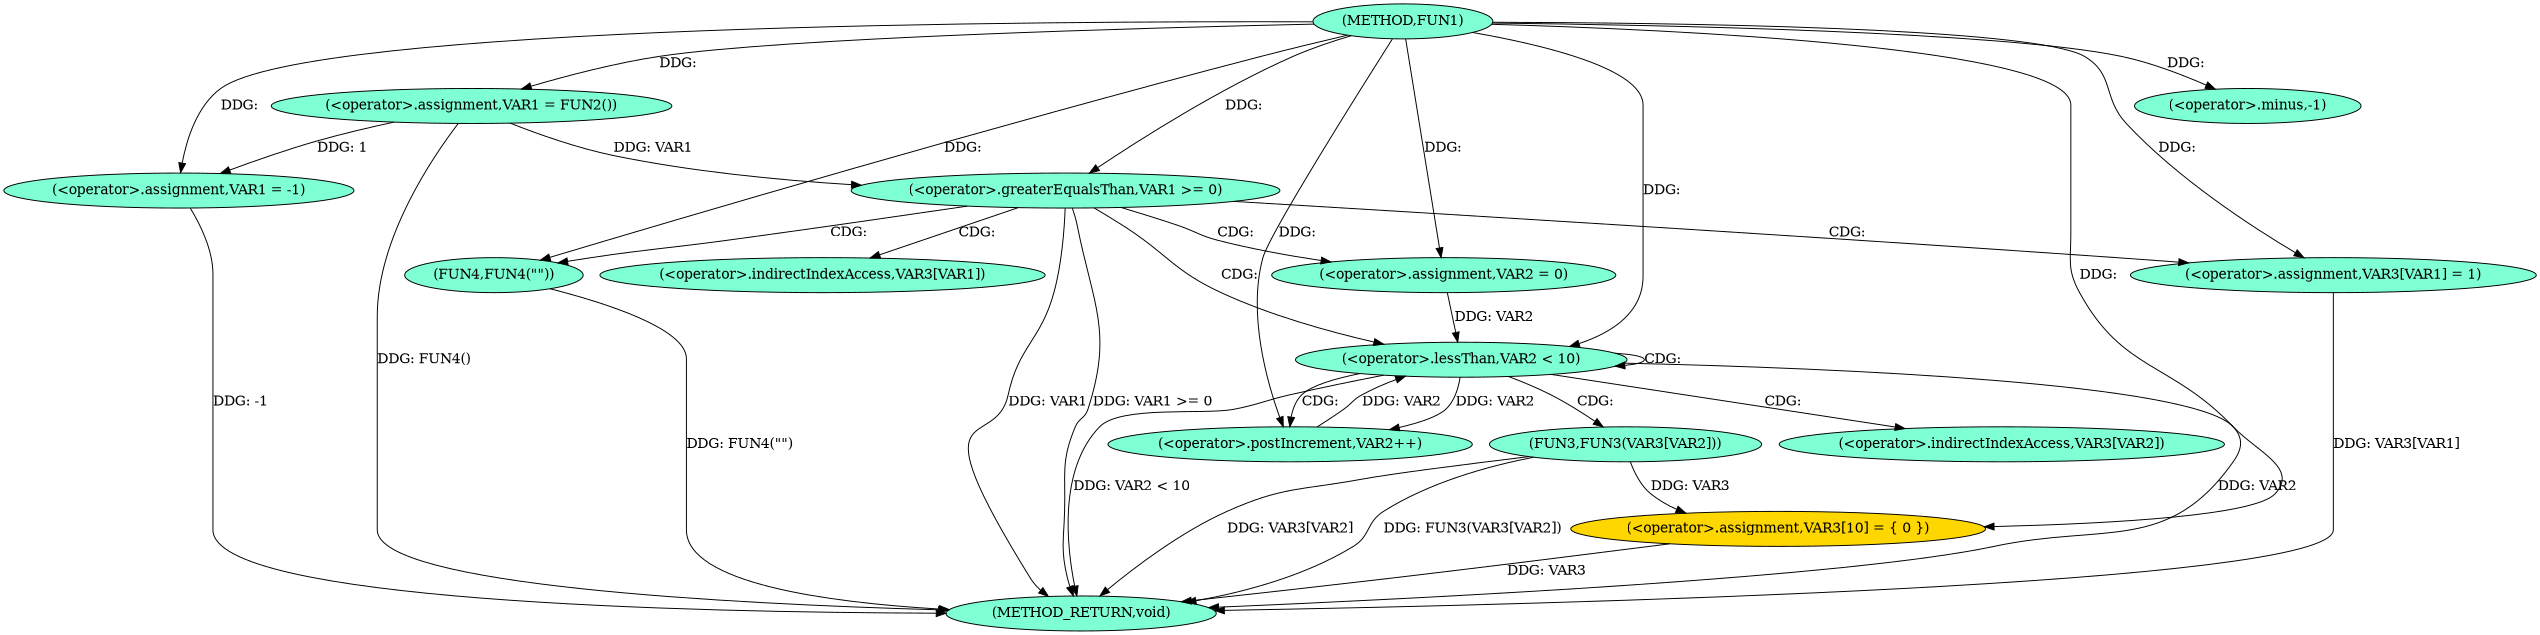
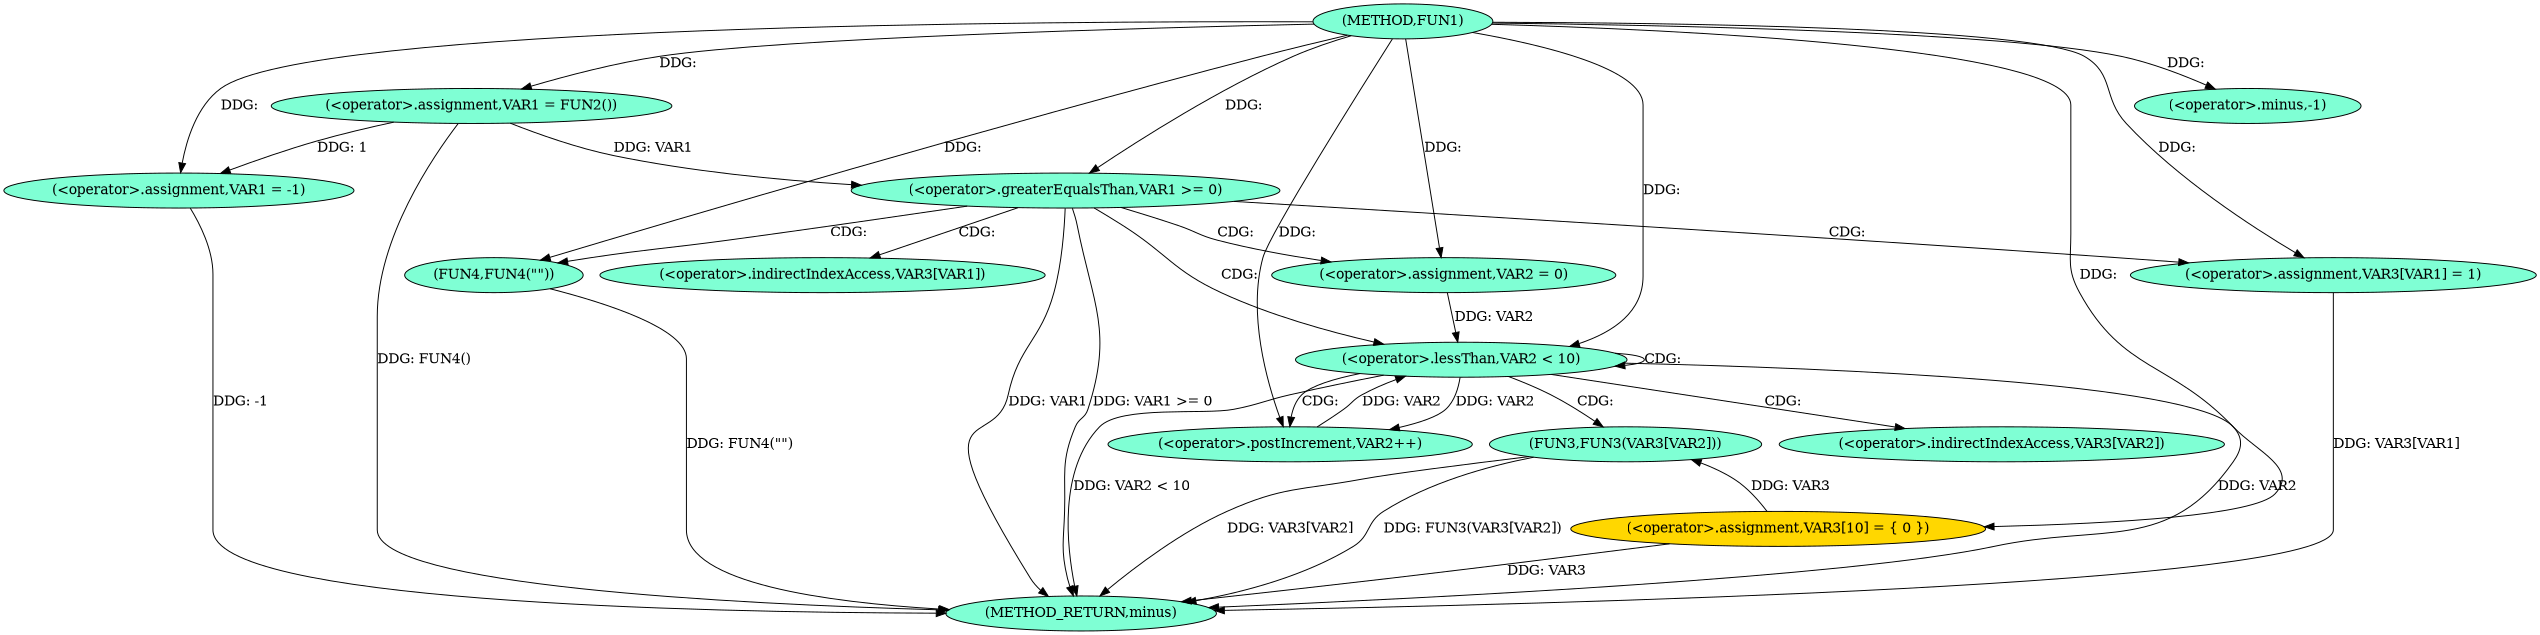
edge "(FUN3,FUN3(VAR3[VAR2]))" -> "(<operator>.assignment,VAR3[10] = { 0 })": reversed
node "(METHOD_RETURN,void)": label "(METHOD_RETURN,void)" -> "(METHOD_RETURN,minus)"
